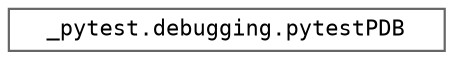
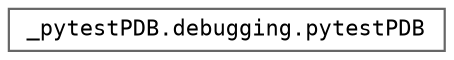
node "_pytest.debugging.pytestPDB": label "_pytest.debugging.pytestPDB" -> "_pytestPDB.debugging.pytestPDB"
